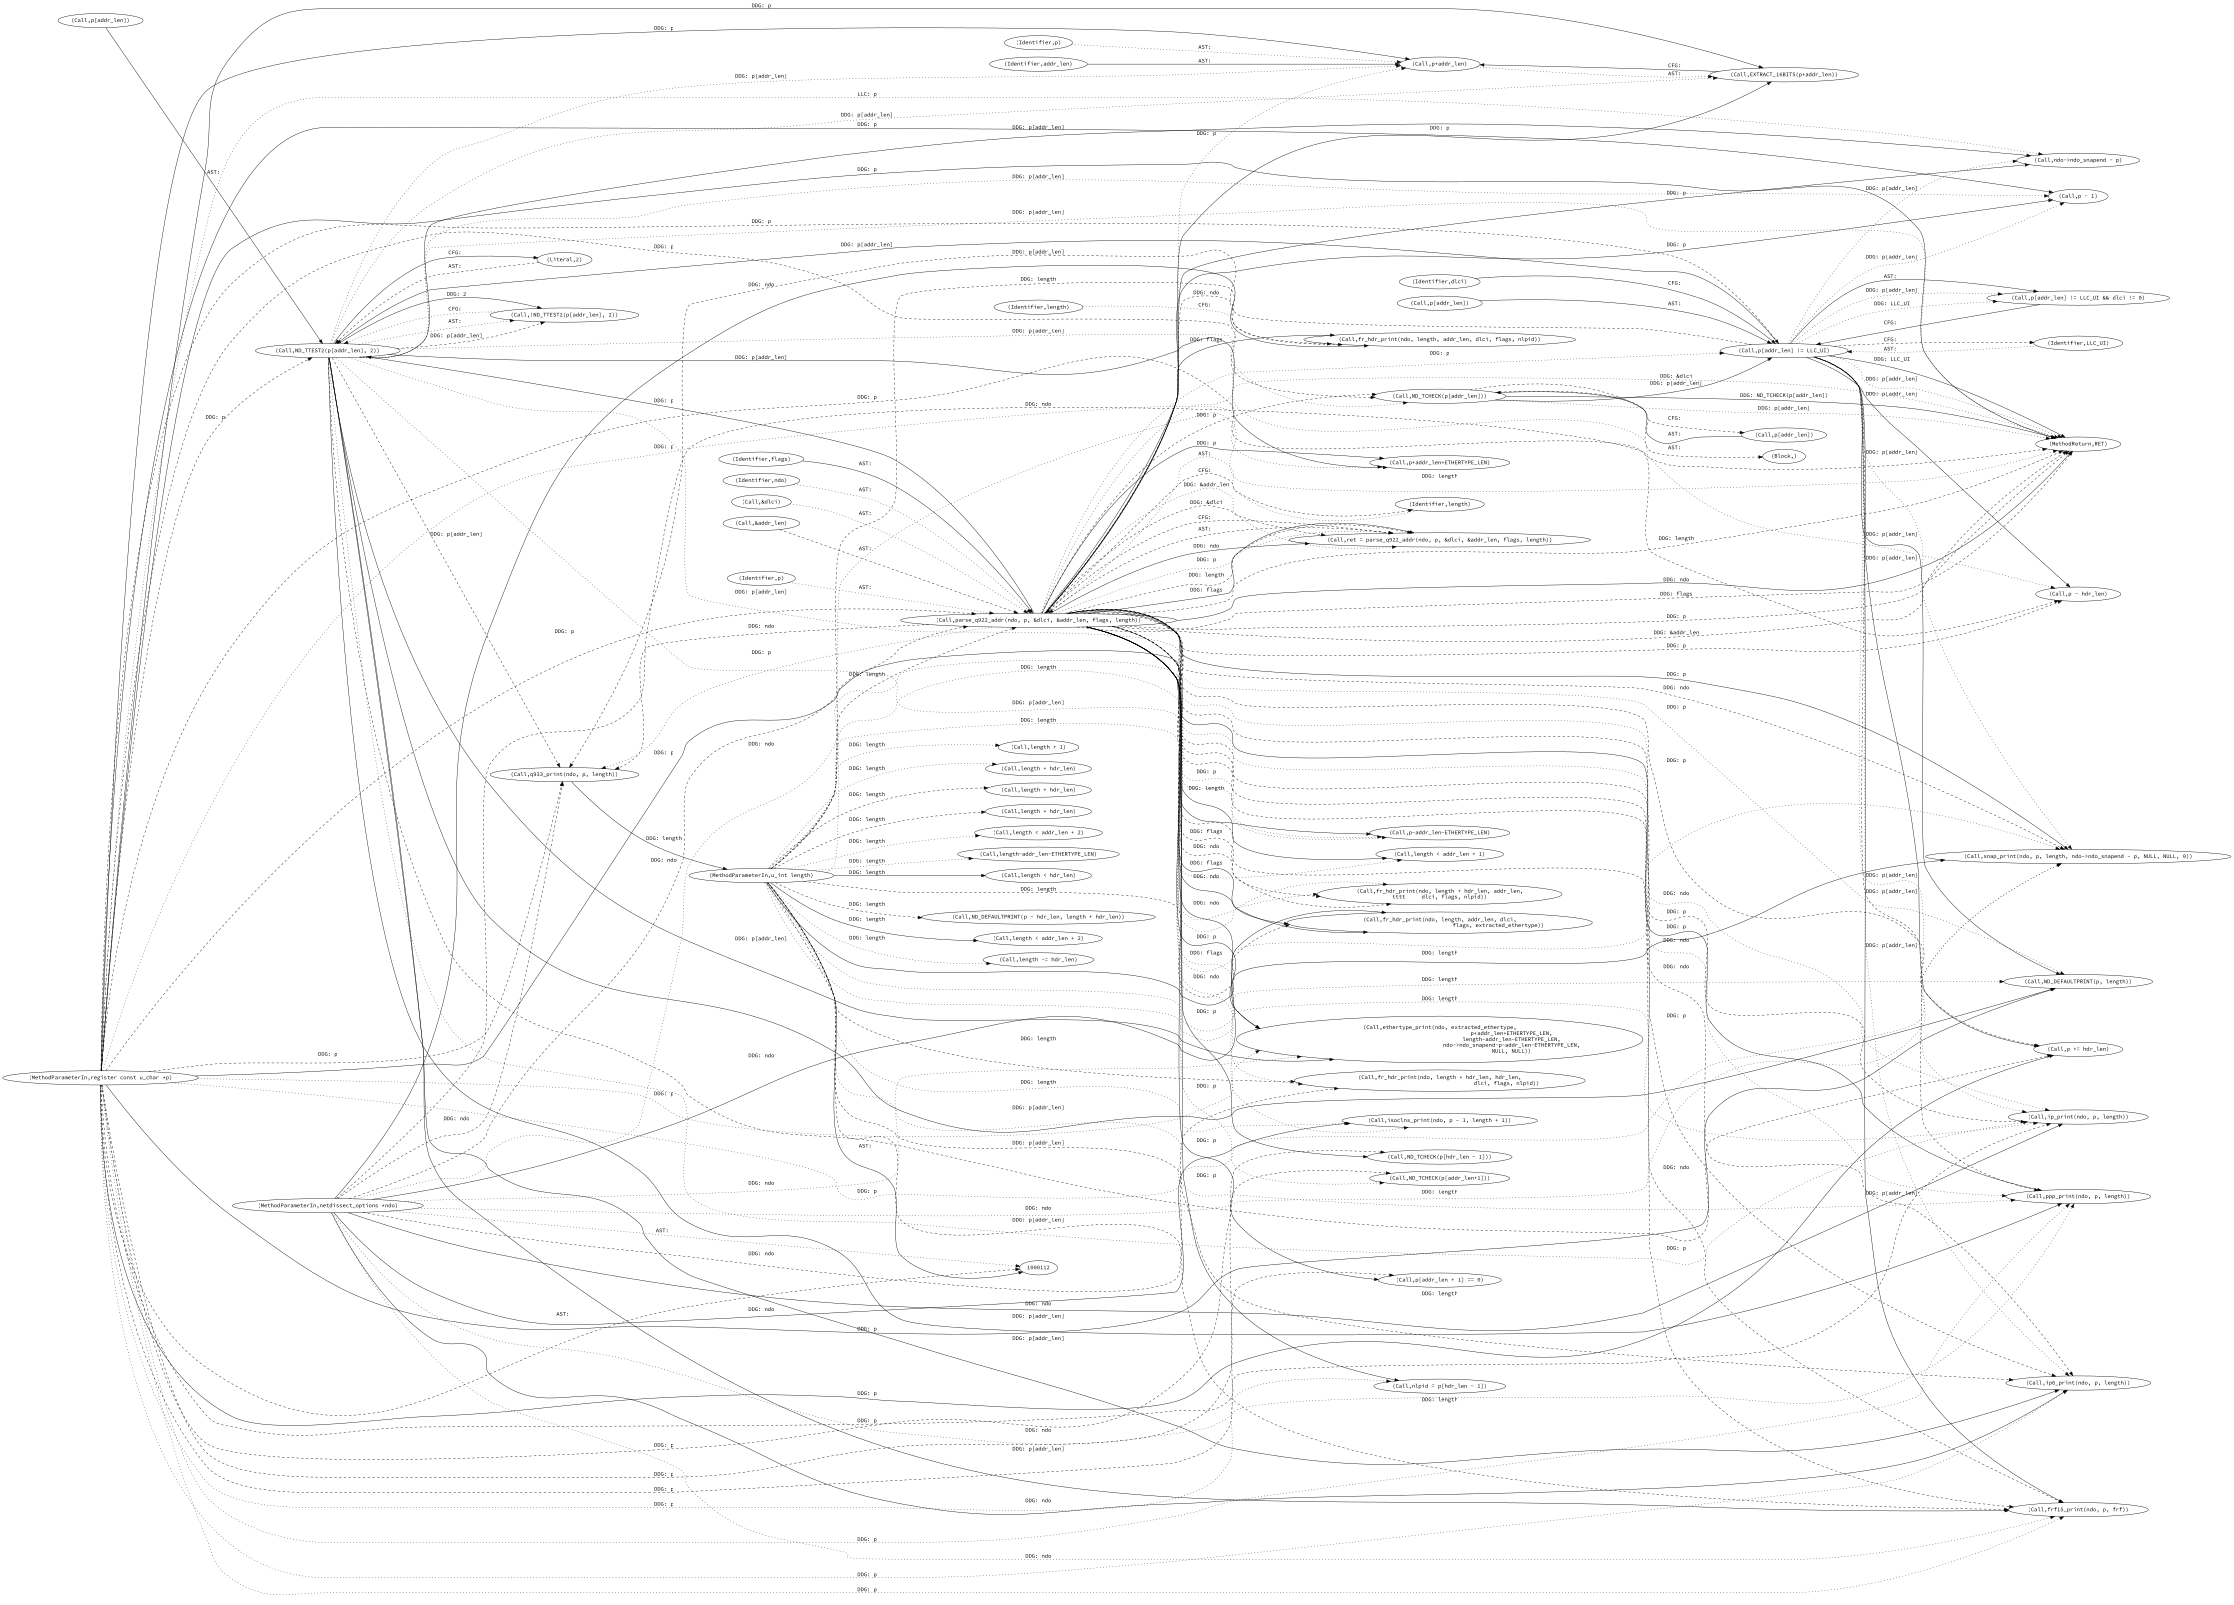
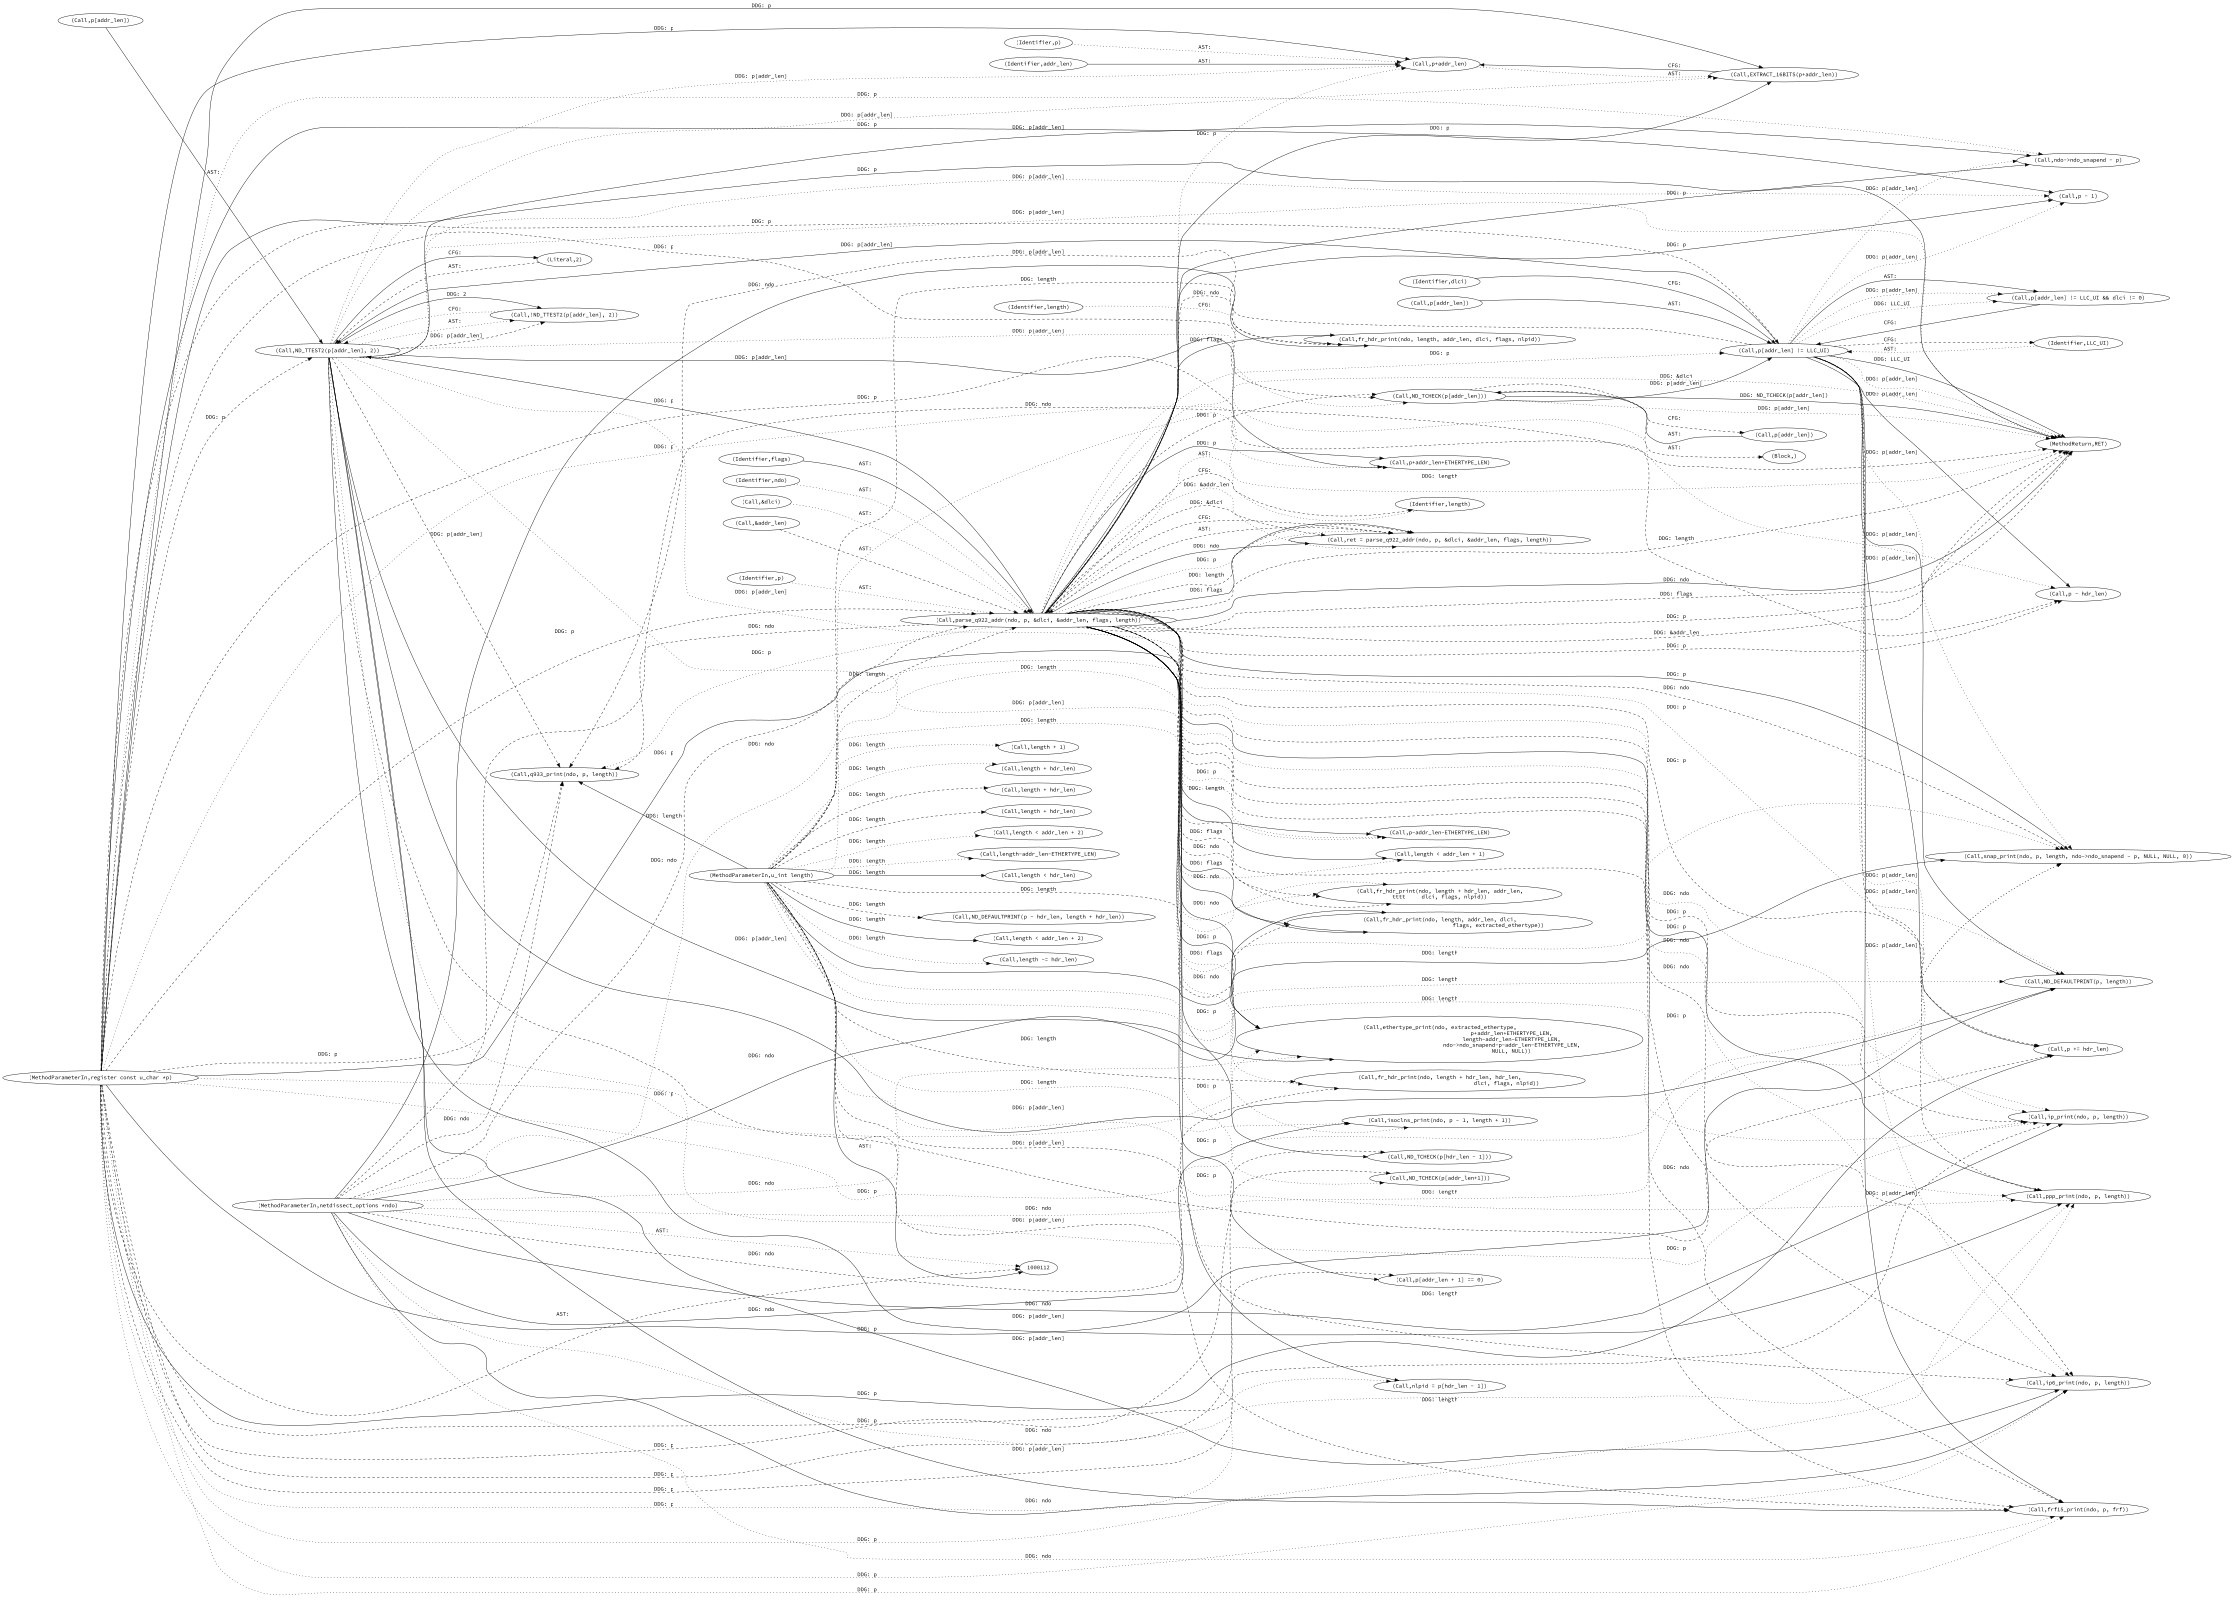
edge "(MethodParameterIn,register const u_char *p)" -> "(Call,ndo->ndo_snapend - p)": label "LLC: p" -> "DDG: p"
edge "(Call,q933_print(ndo, p, length))" -> "(MethodParameterIn,u_int length)": reversed
